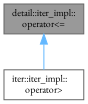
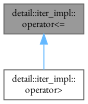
node "iter::iter_impl:: operator>": label "iter::iter_impl:: operator>" -> "detail::iter_impl:: operator>"
